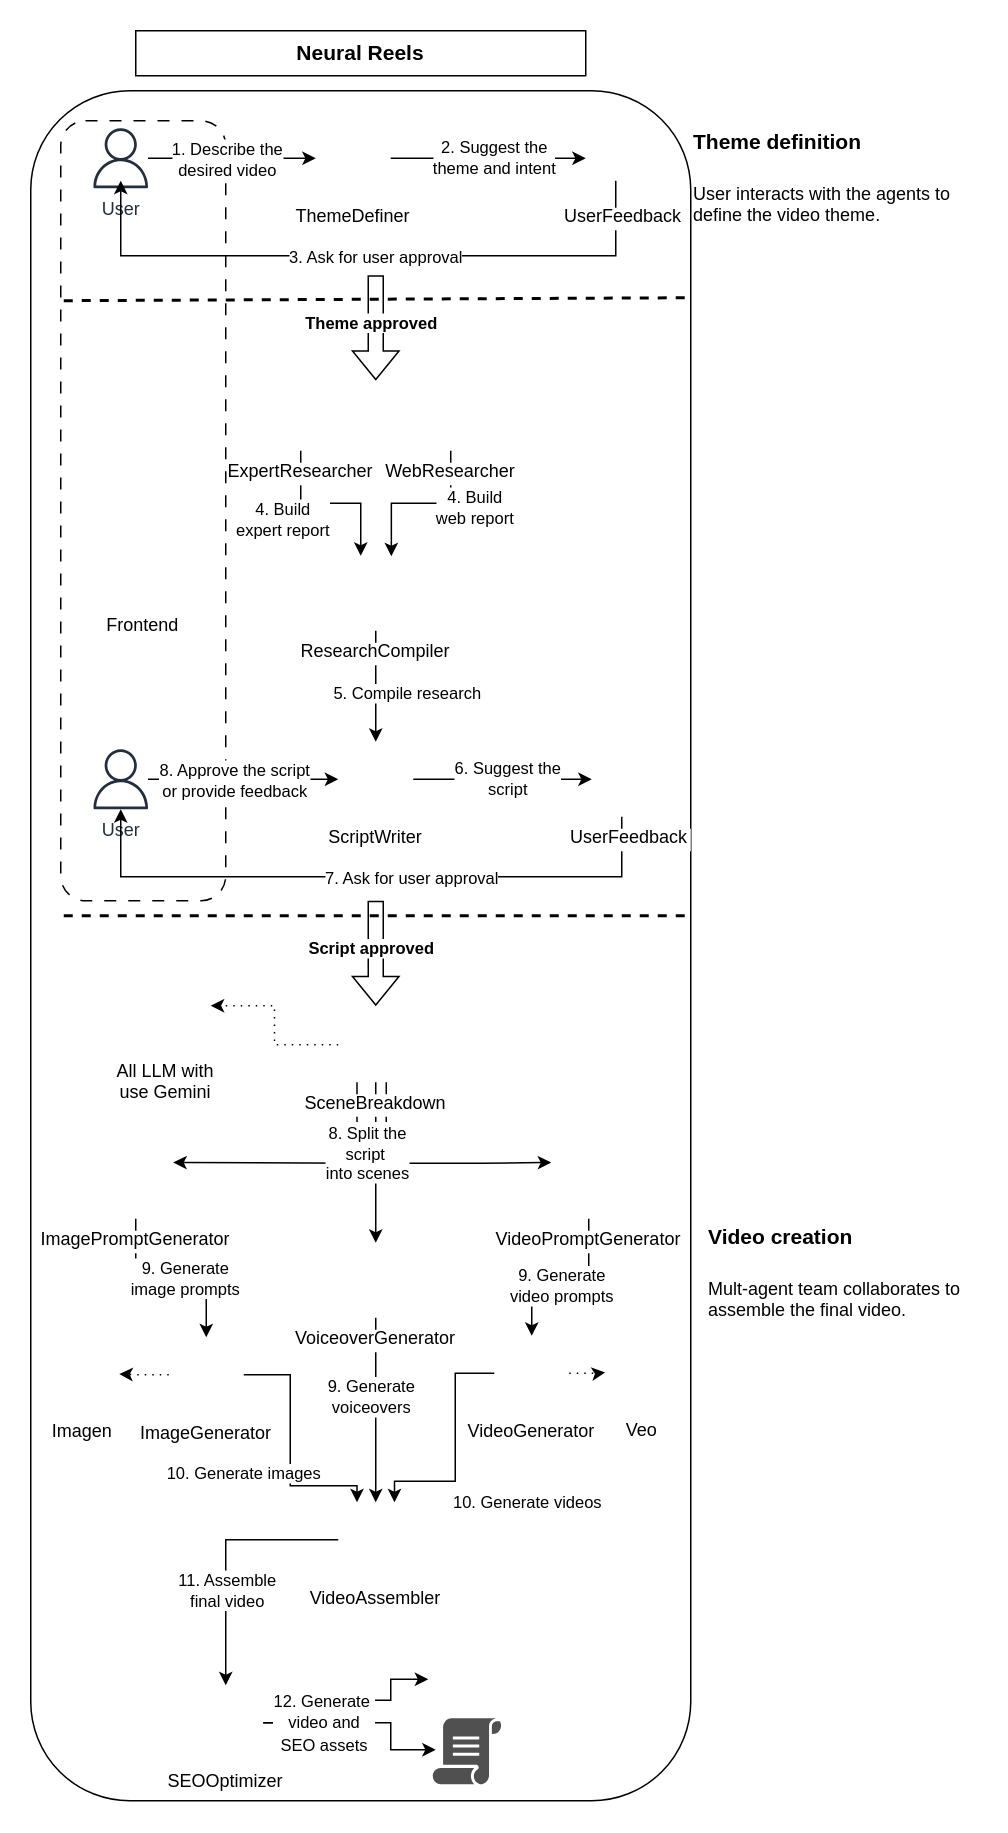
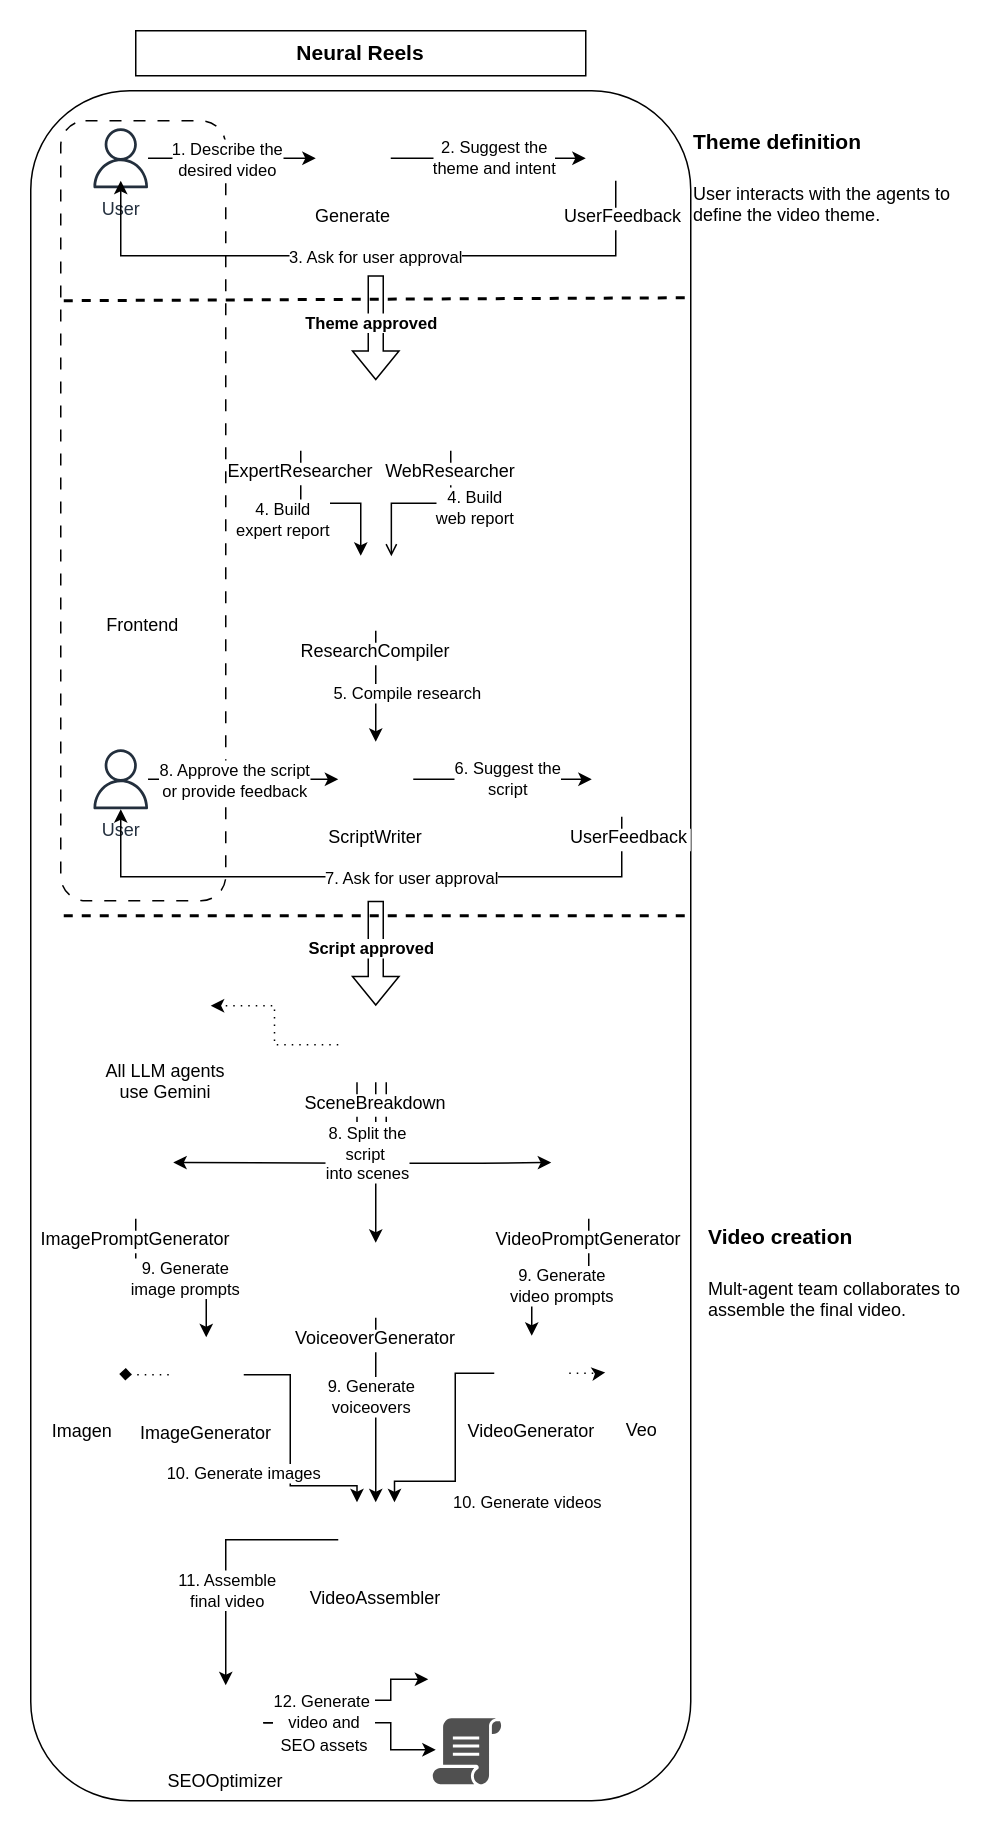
node "ThemeDefiner": label "ThemeDefiner" -> "Generate"
edge "WebResearcher" -> "ResearchCompiler": arrowhead classic -> open
node "All LLM with use Gemini": label "All LLM with use Gemini" -> "All LLM agents use Gemini"
edge "ImageGenerator" -> "Imagen": arrowhead classic -> diamond
